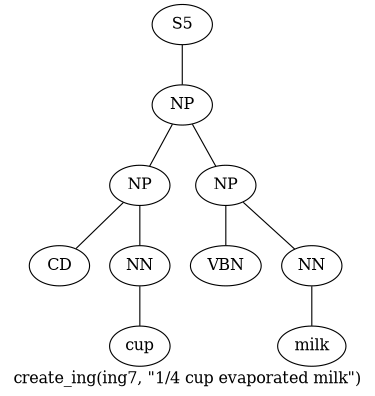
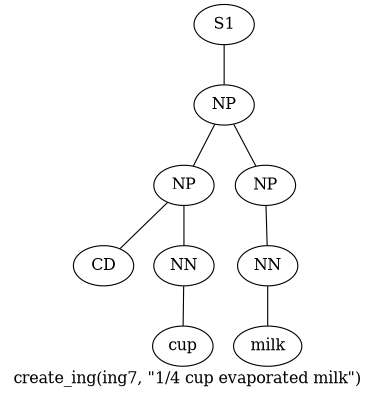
node "S5": label "S5" -> "S1"
node "VBN": removed
